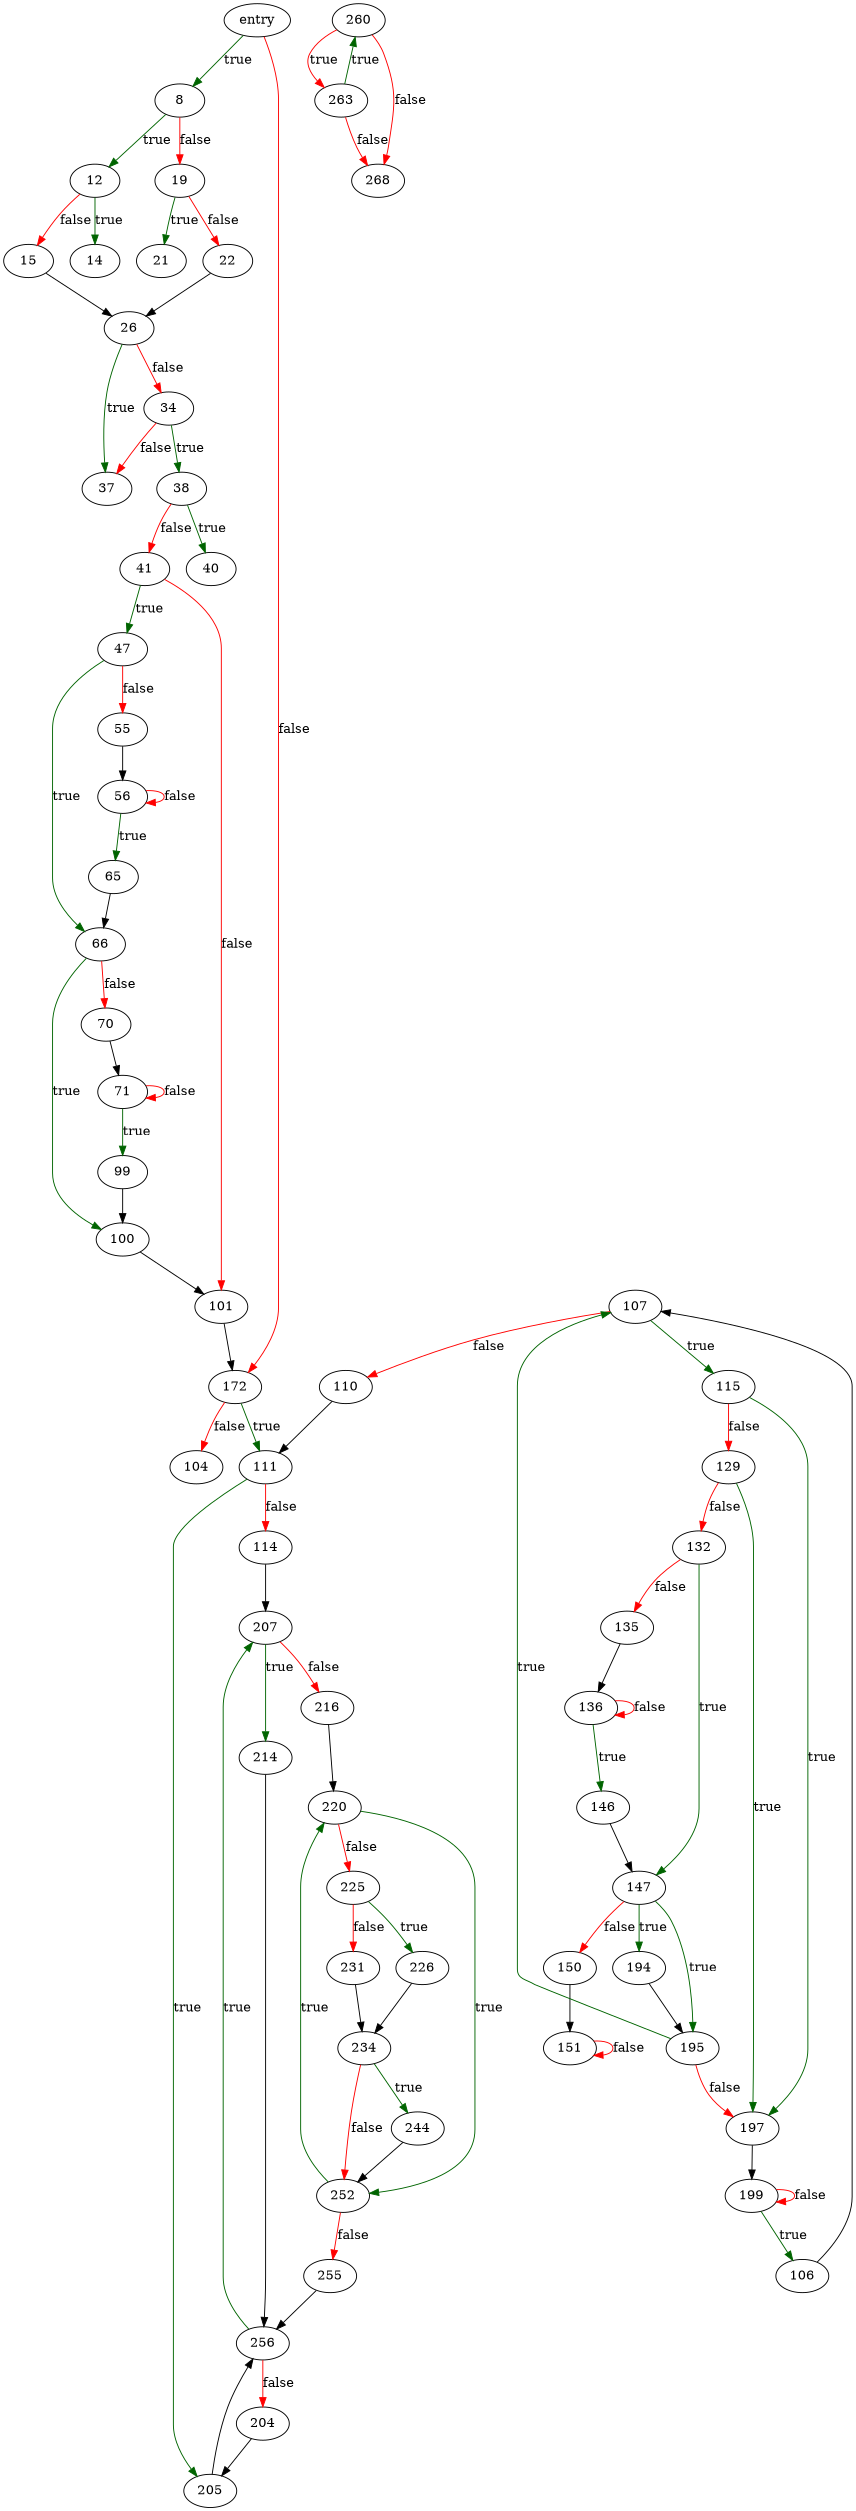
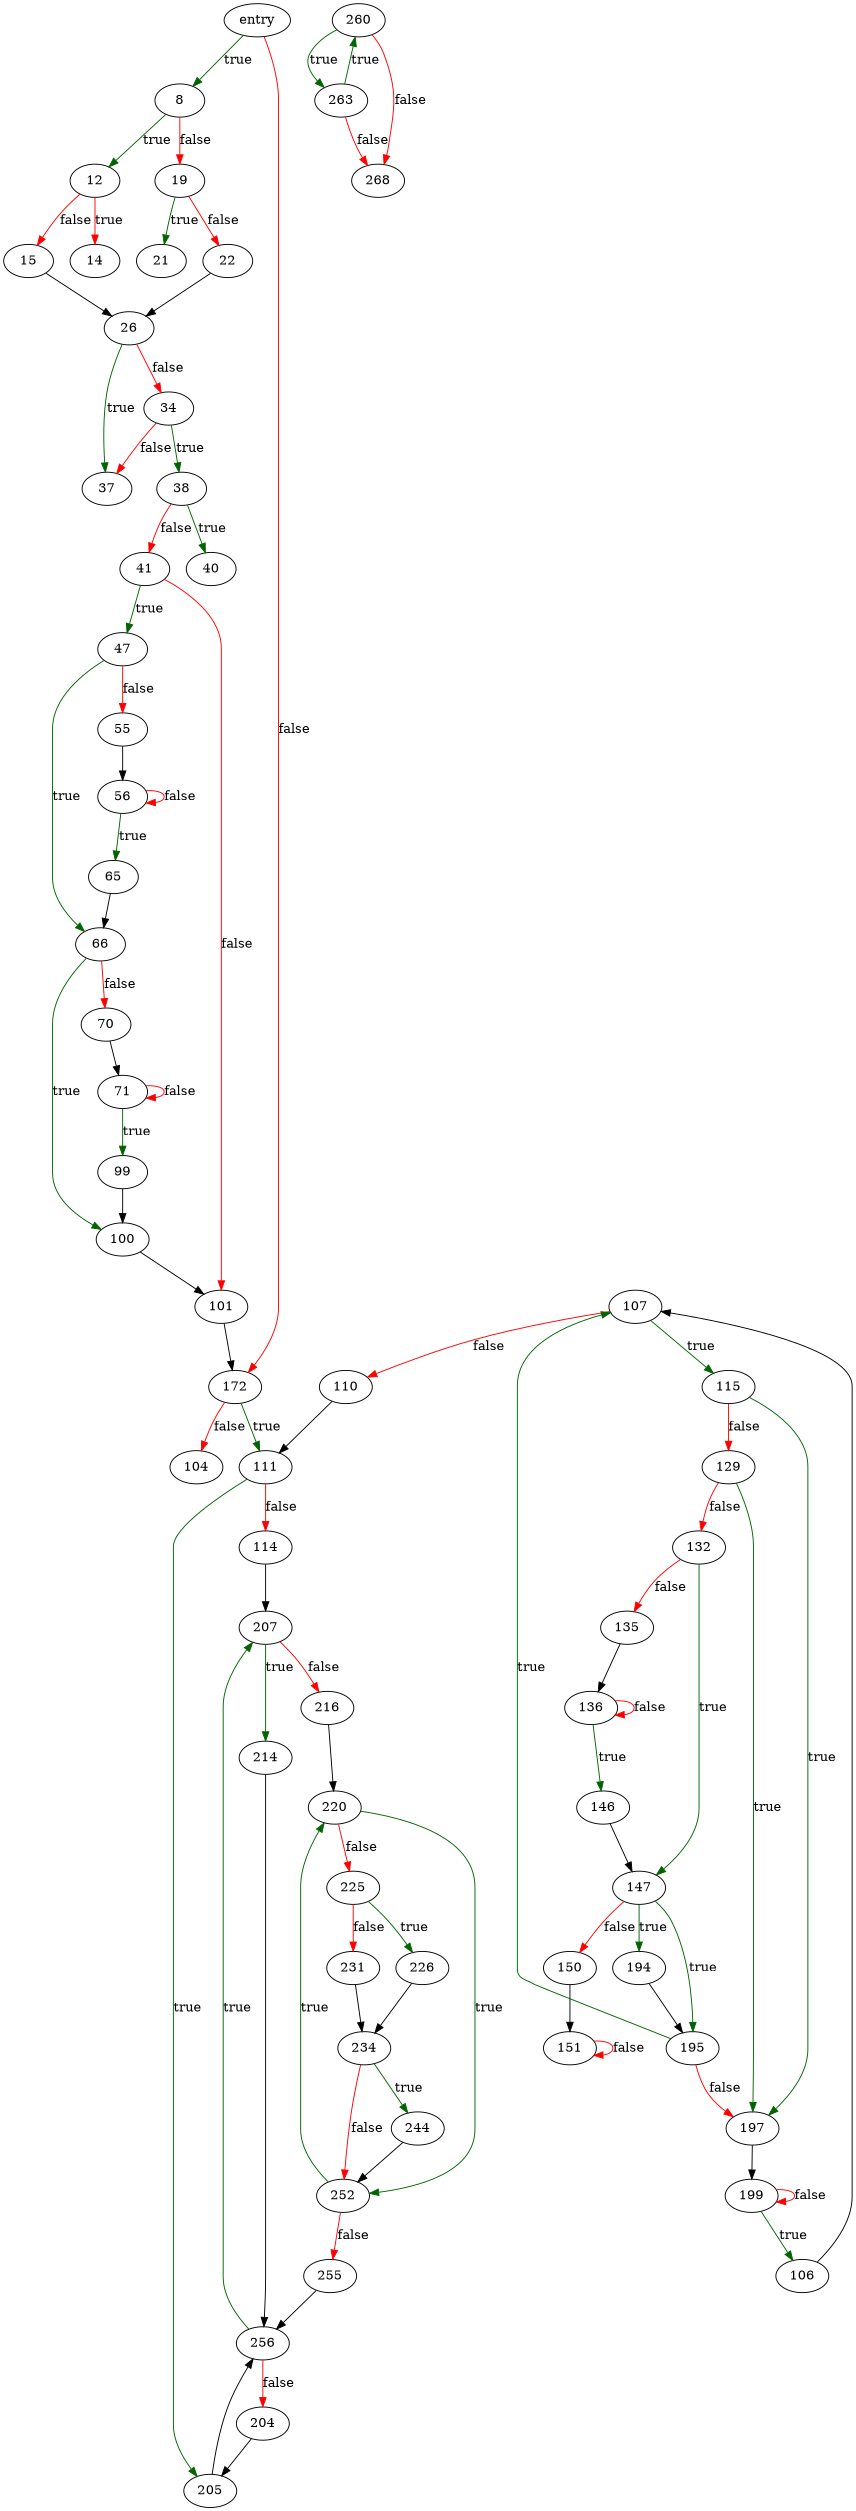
edge "260" -> "263": color red -> darkgreen
edge "12" -> "14": color darkgreen -> red
